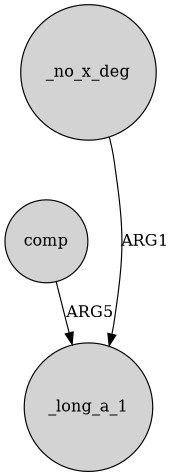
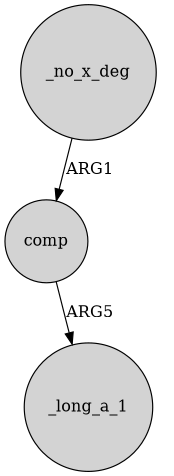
edge "_no_x_deg" -> "_long_a_1": now "_no_x_deg" -> "comp"
